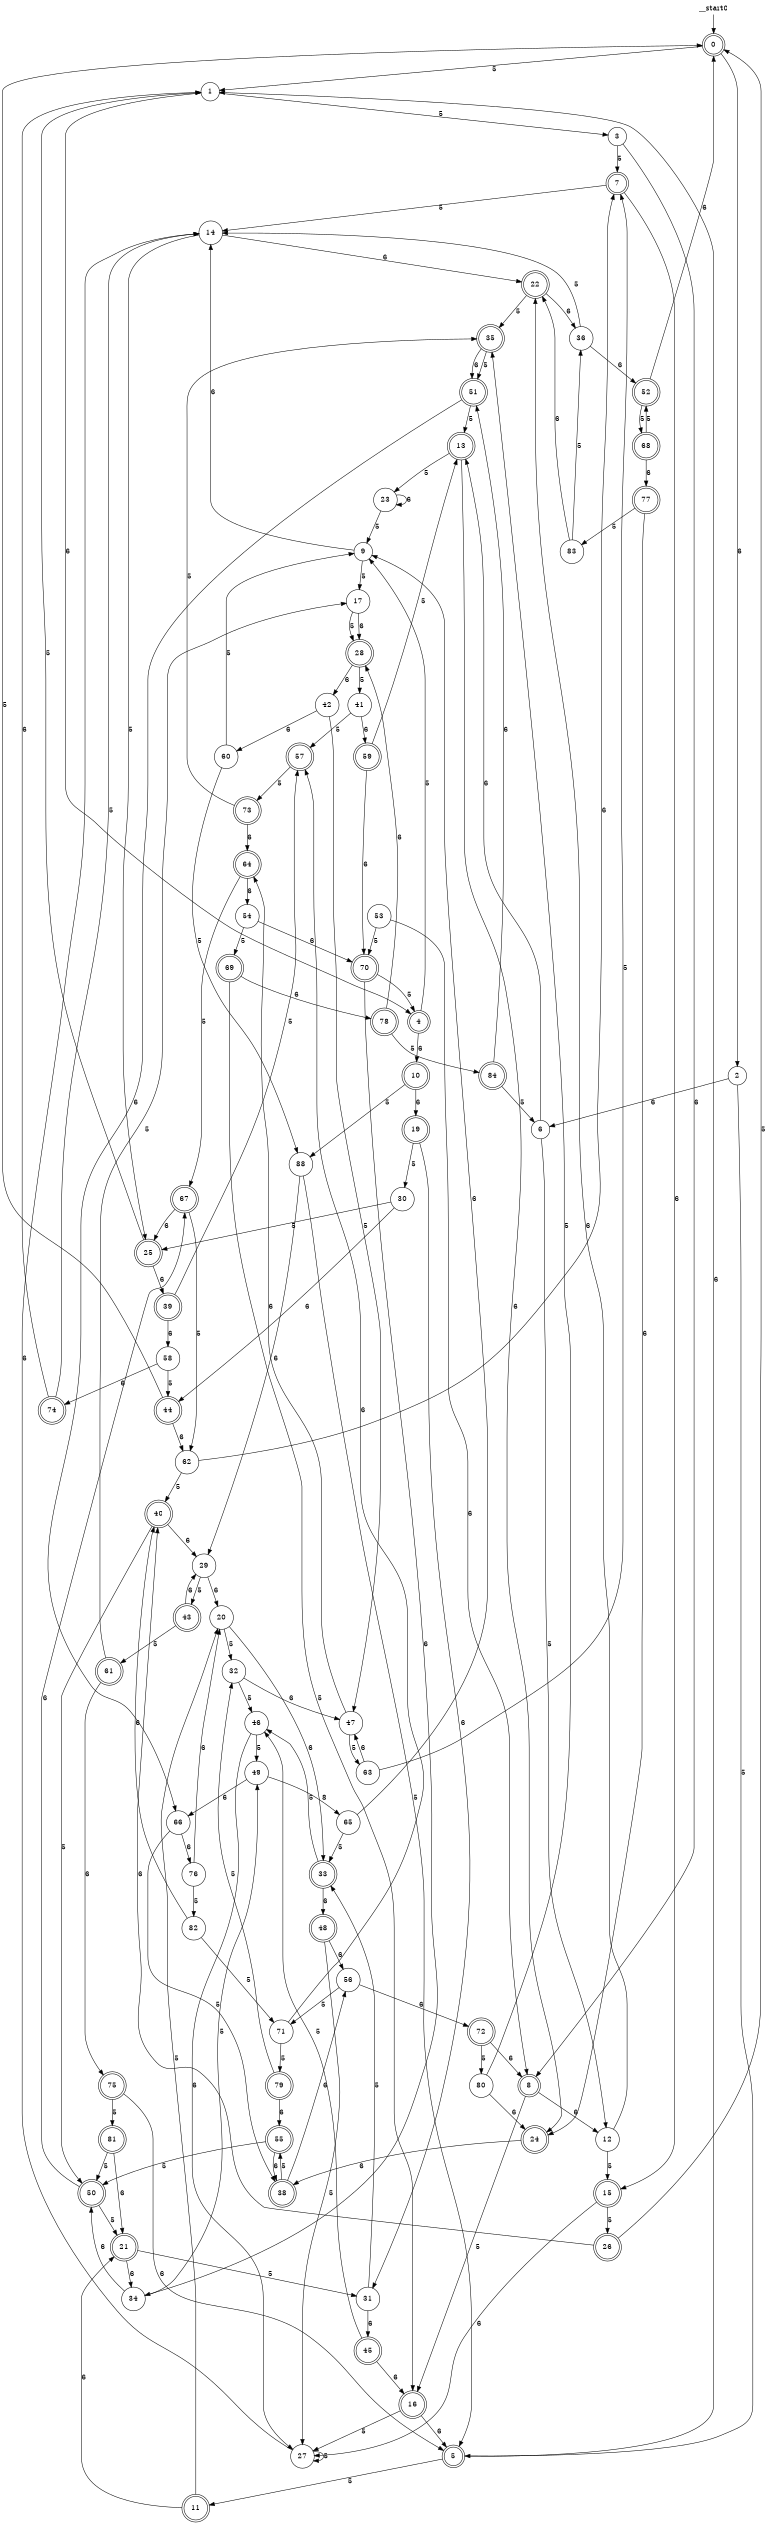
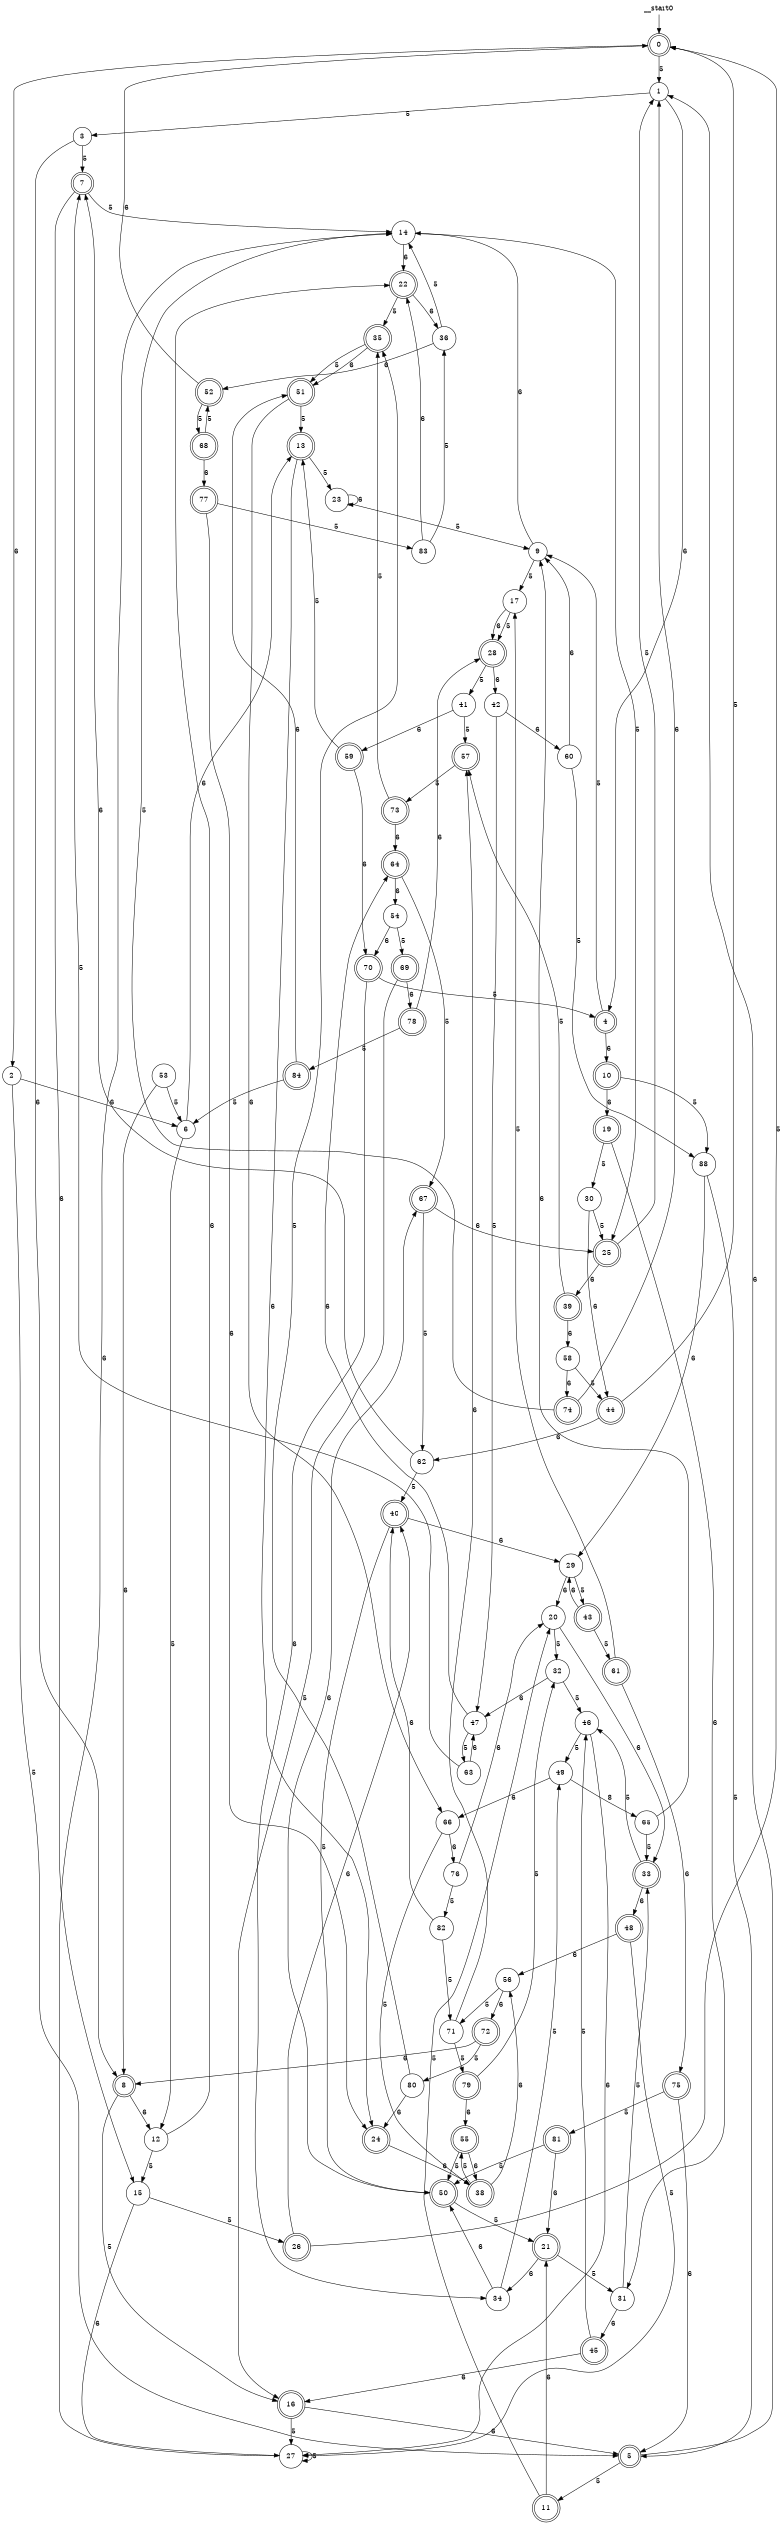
edge "60" -> "9": label "5" -> "6"
edge "53" -> "70": now "53" -> "6"
node "15": shape doublecircle -> circle
